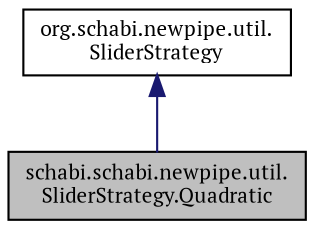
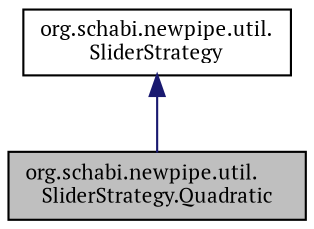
node "schabi.schabi.newpipe.util. SliderStrategy.Quadratic": label "schabi.schabi.newpipe.util. SliderStrategy.Quadratic" -> "org.schabi.newpipe.util. SliderStrategy.Quadratic"
